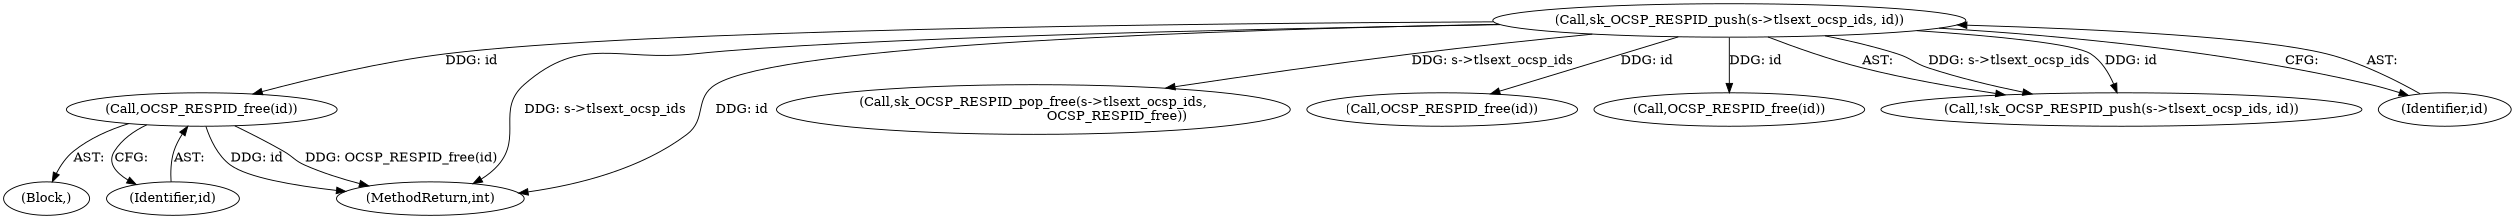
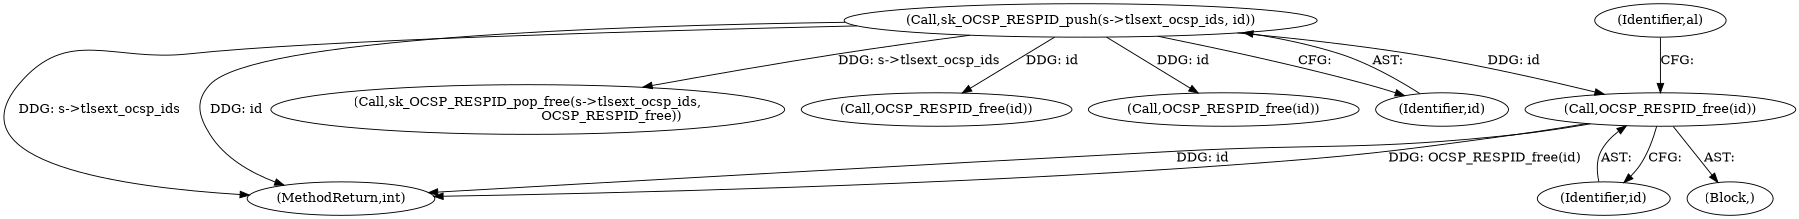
node "(Identifier,al)": added
node "(Call,!sk_OCSP_RESPID_push(s->tlsext_ocsp_ids, id))": removed
